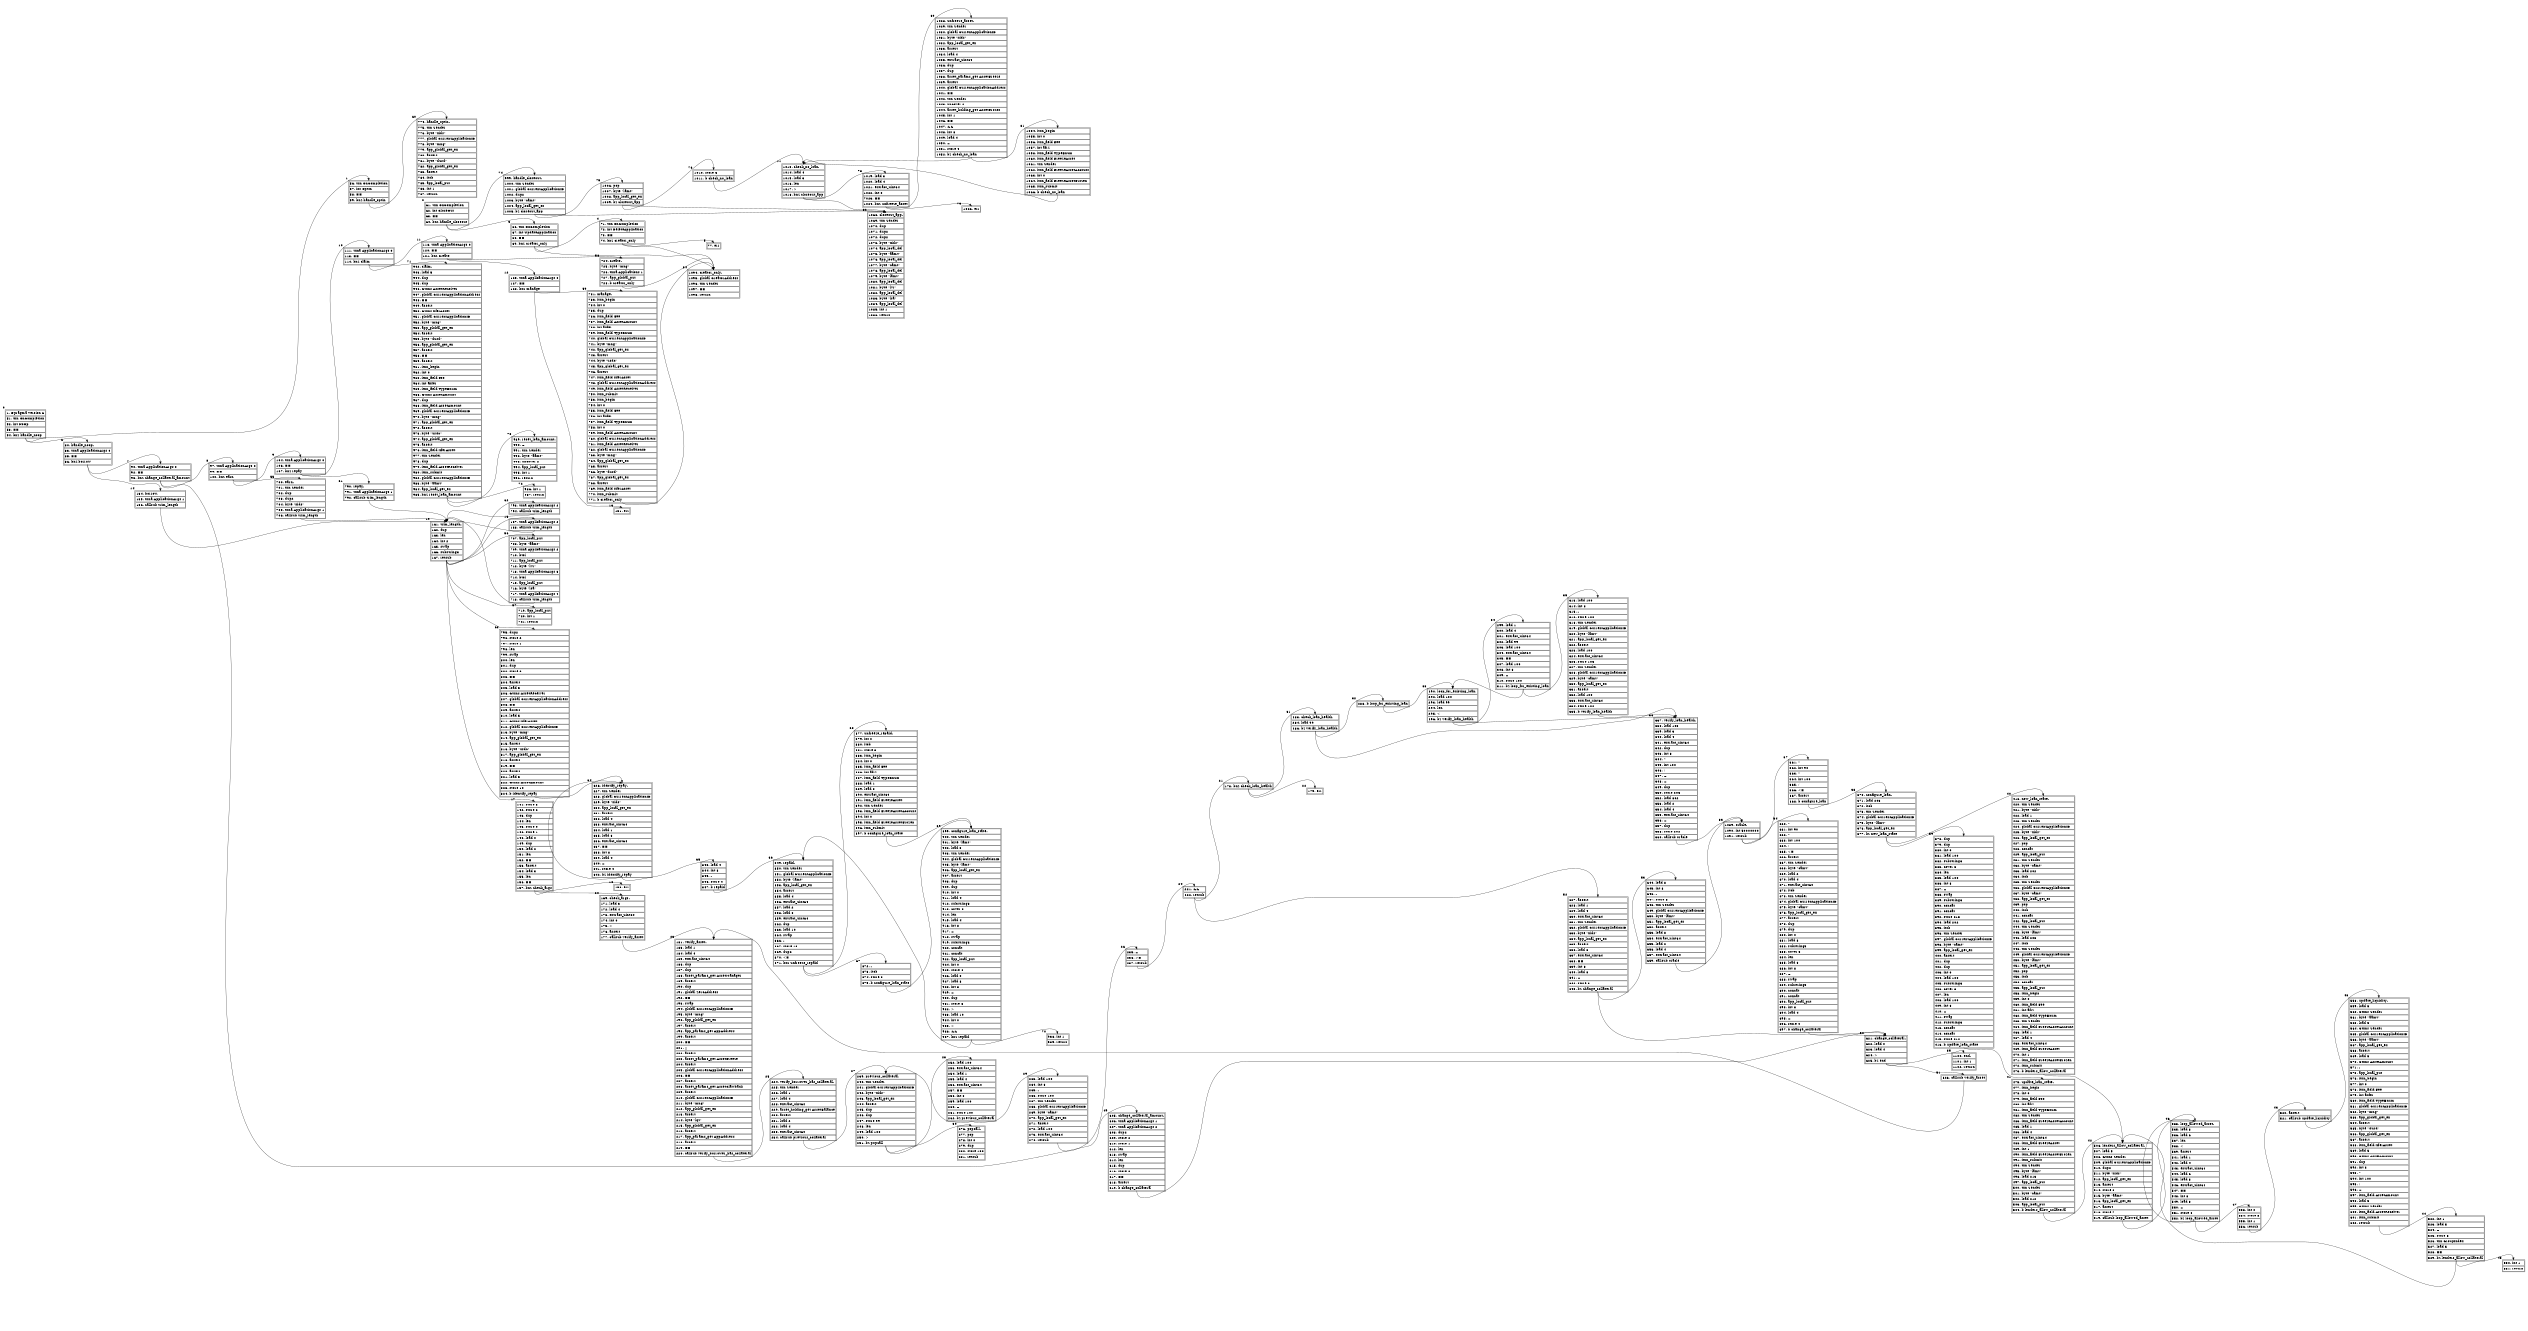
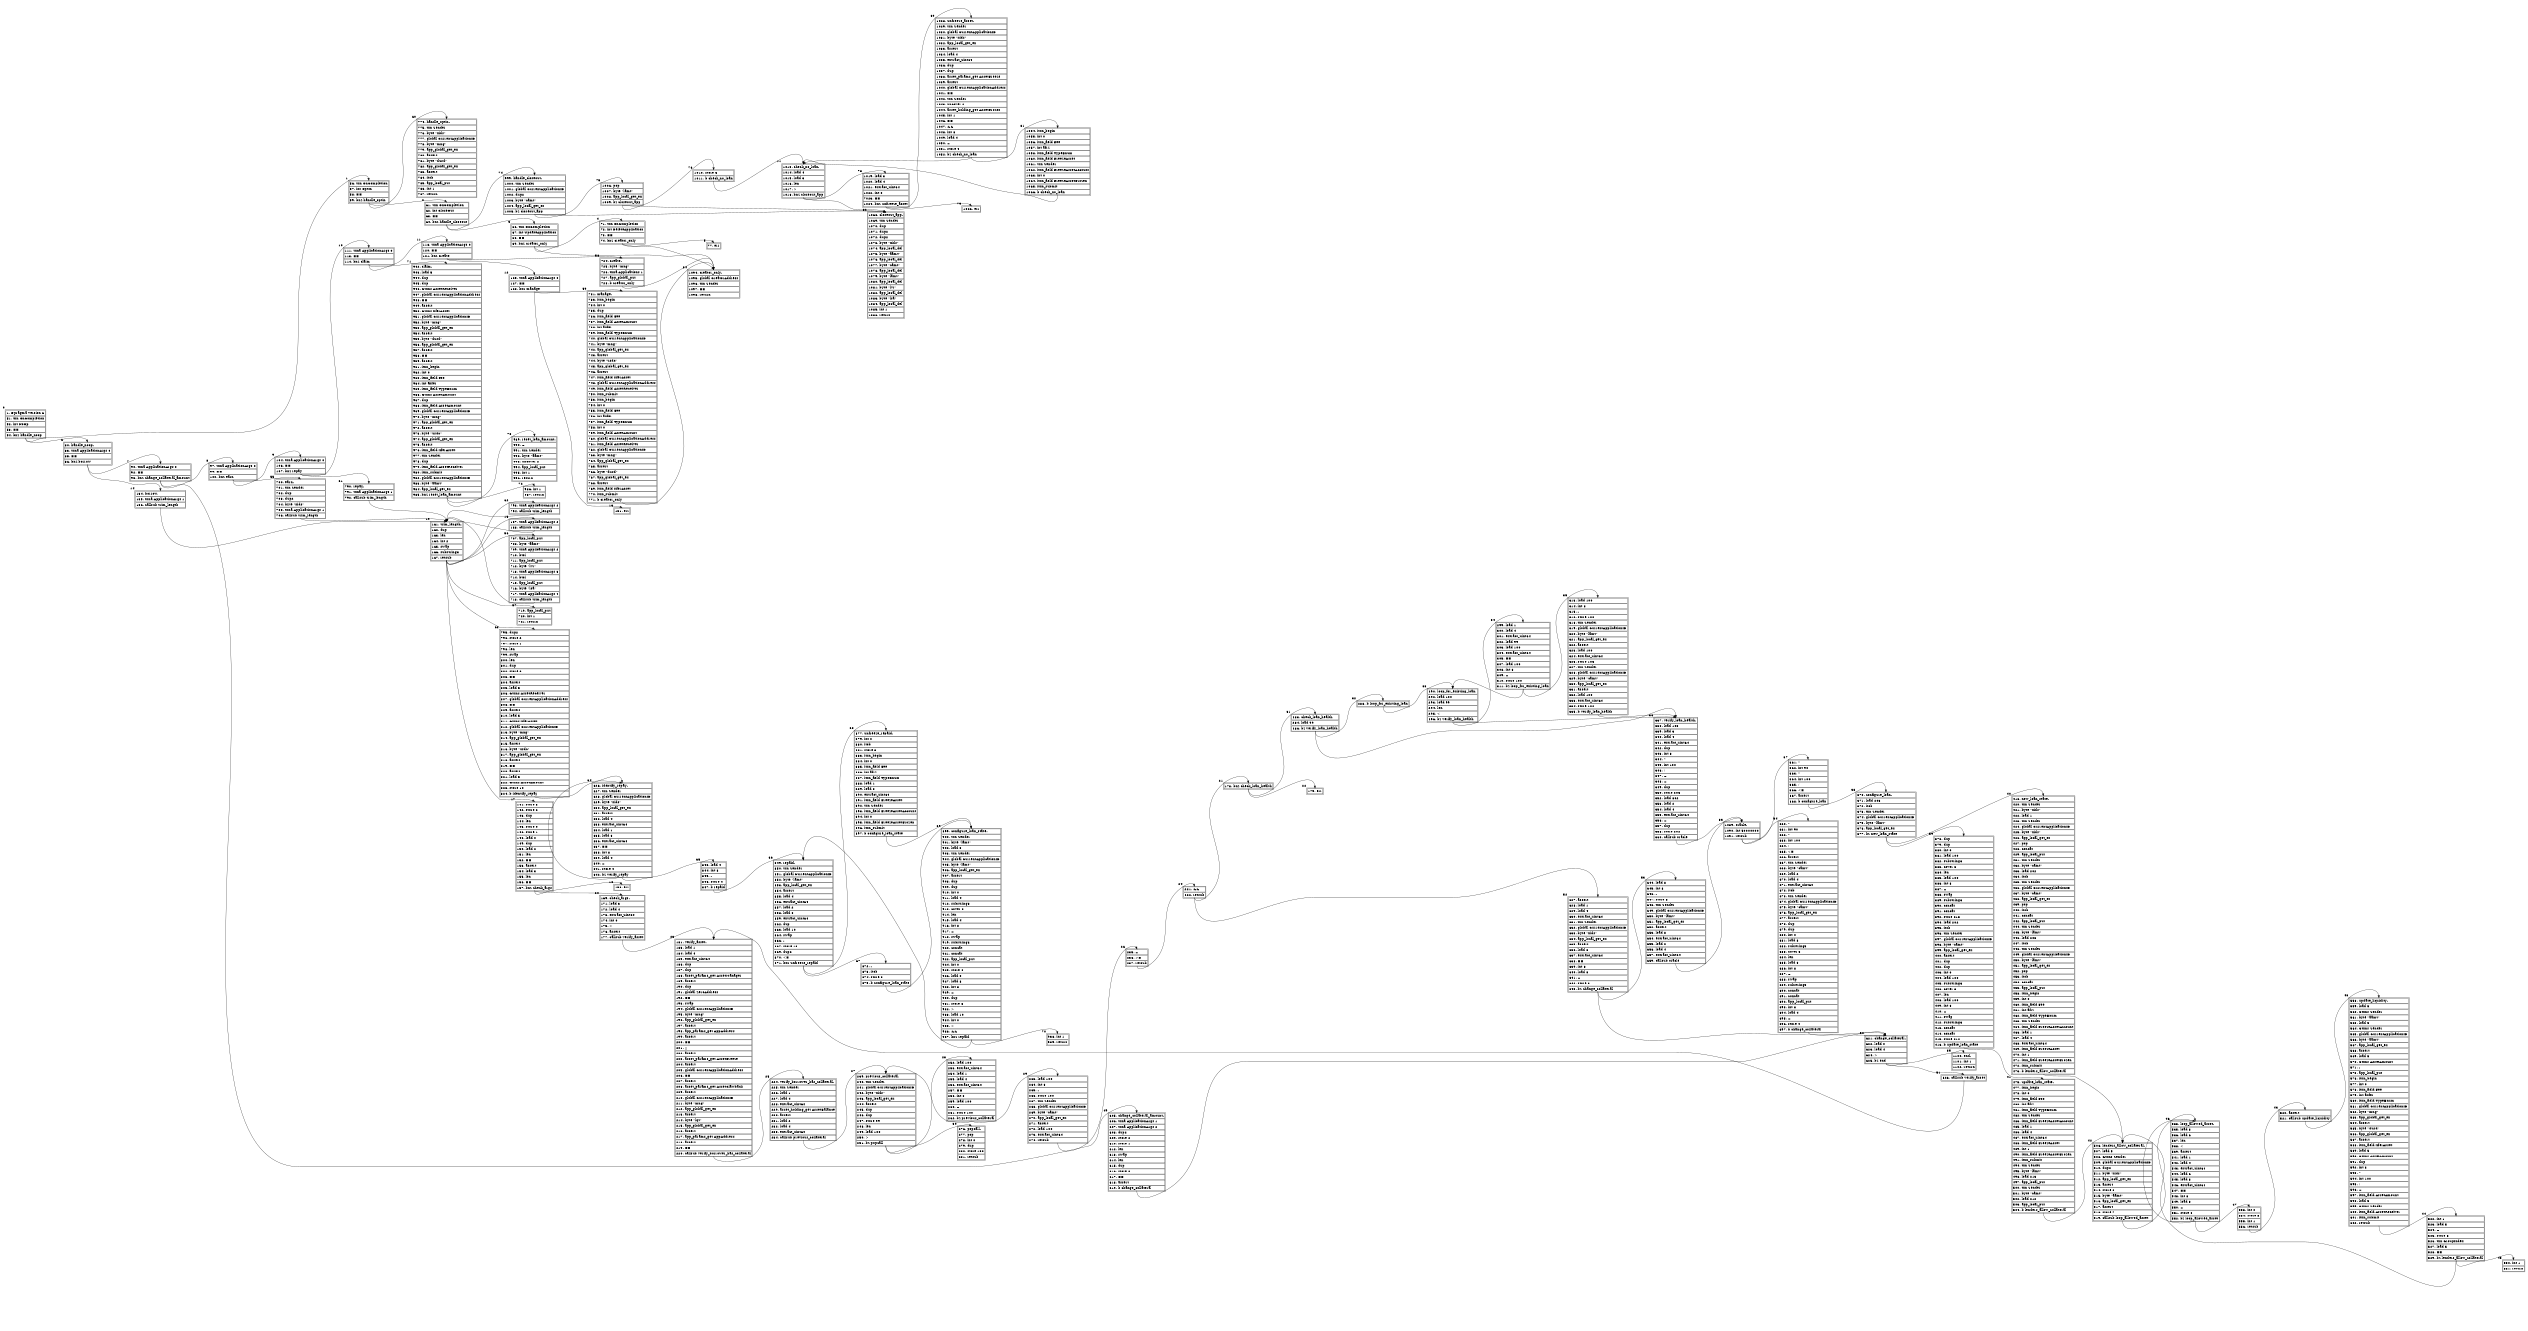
edge "56. txn OnCompletion" -> "61. txn OnCompletion": added
node "826. identify_repay:": text "842. bz identify_repay" -> "842. bz verify_repay"
